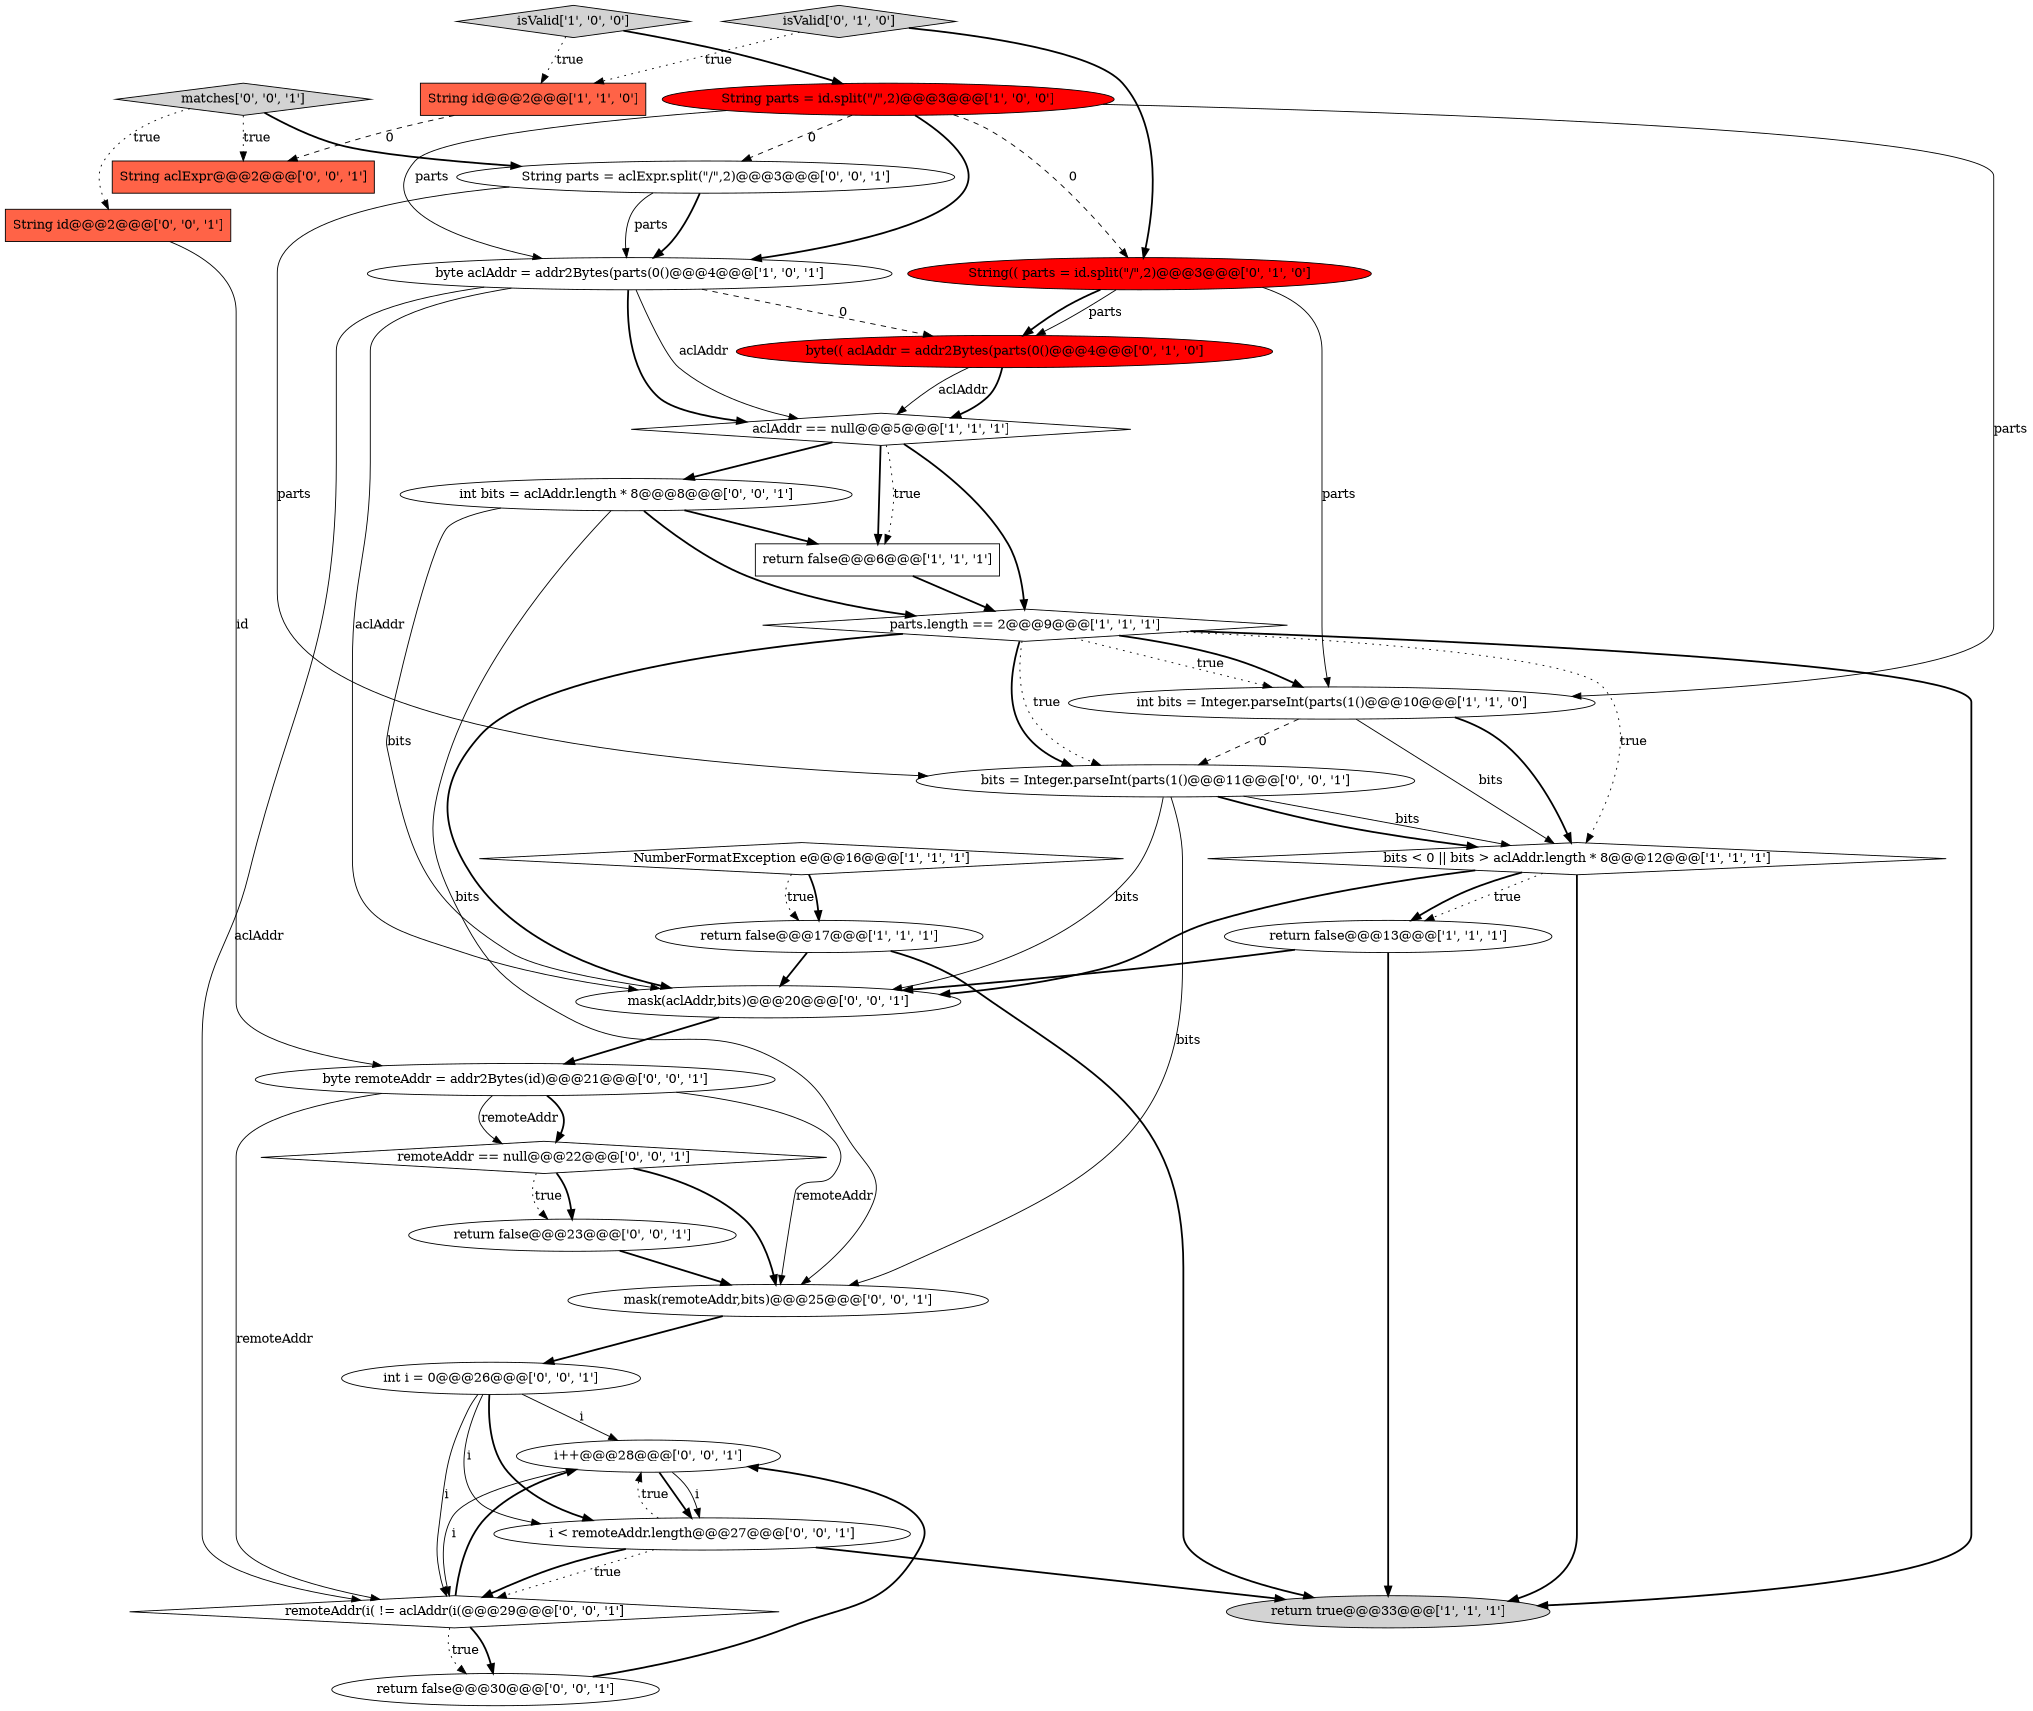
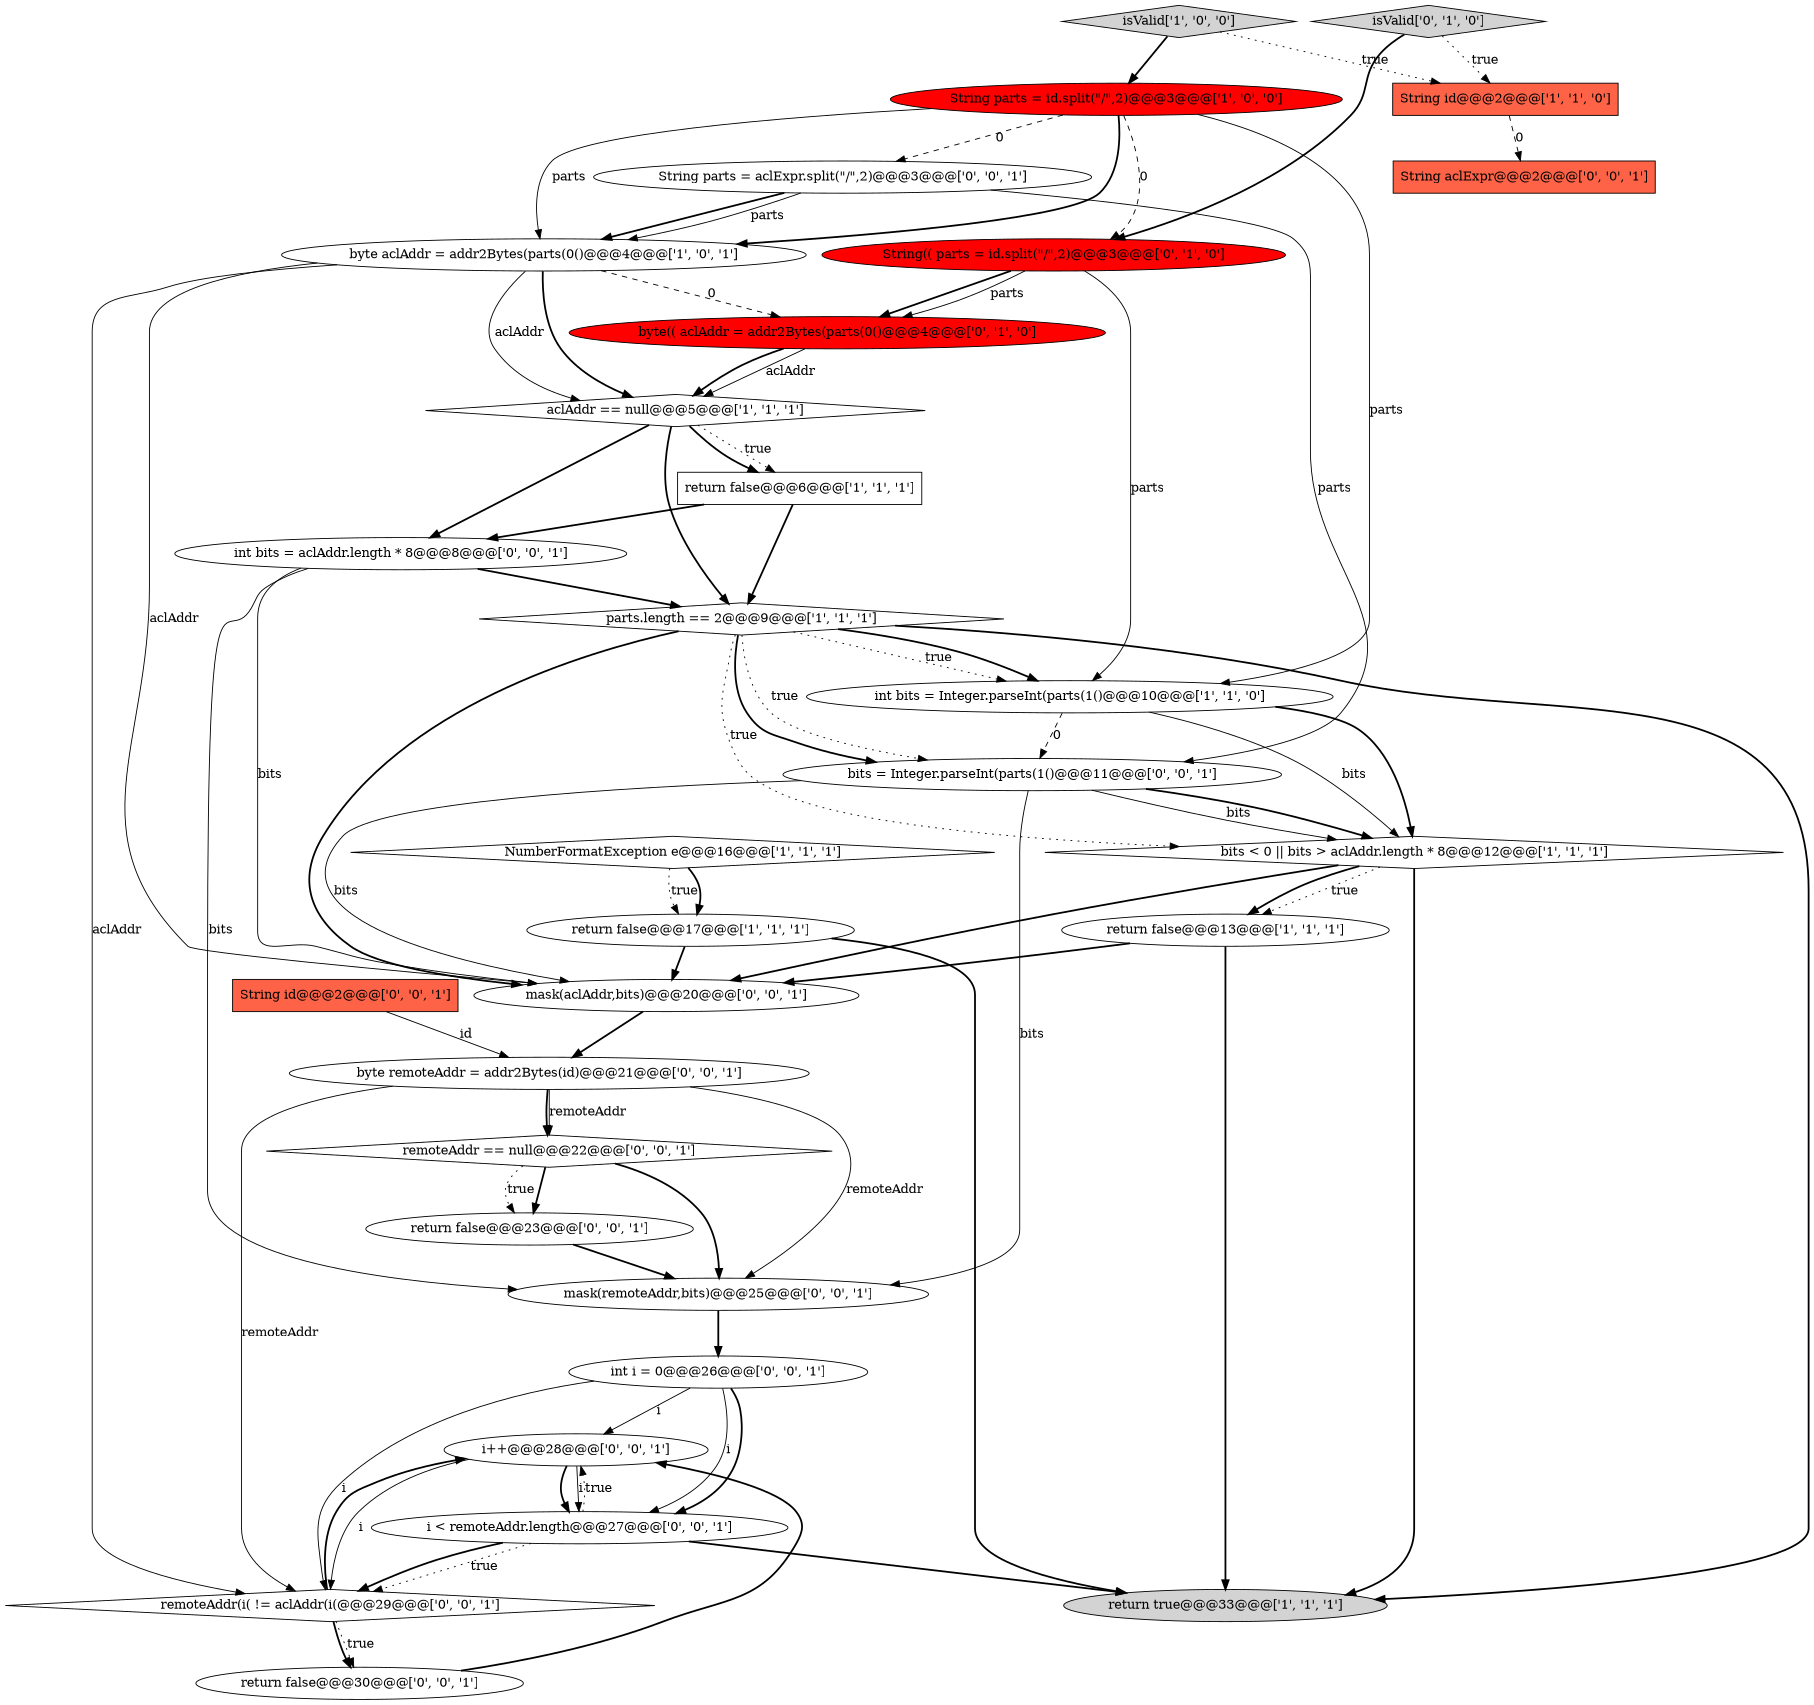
node "matches['0', '0', '1']": removed
edge "int bits = aclAddr.length * 8@@@8@@@['0', '0', '1']" -> "return false@@@6@@@['1', '1', '1']": reversed
